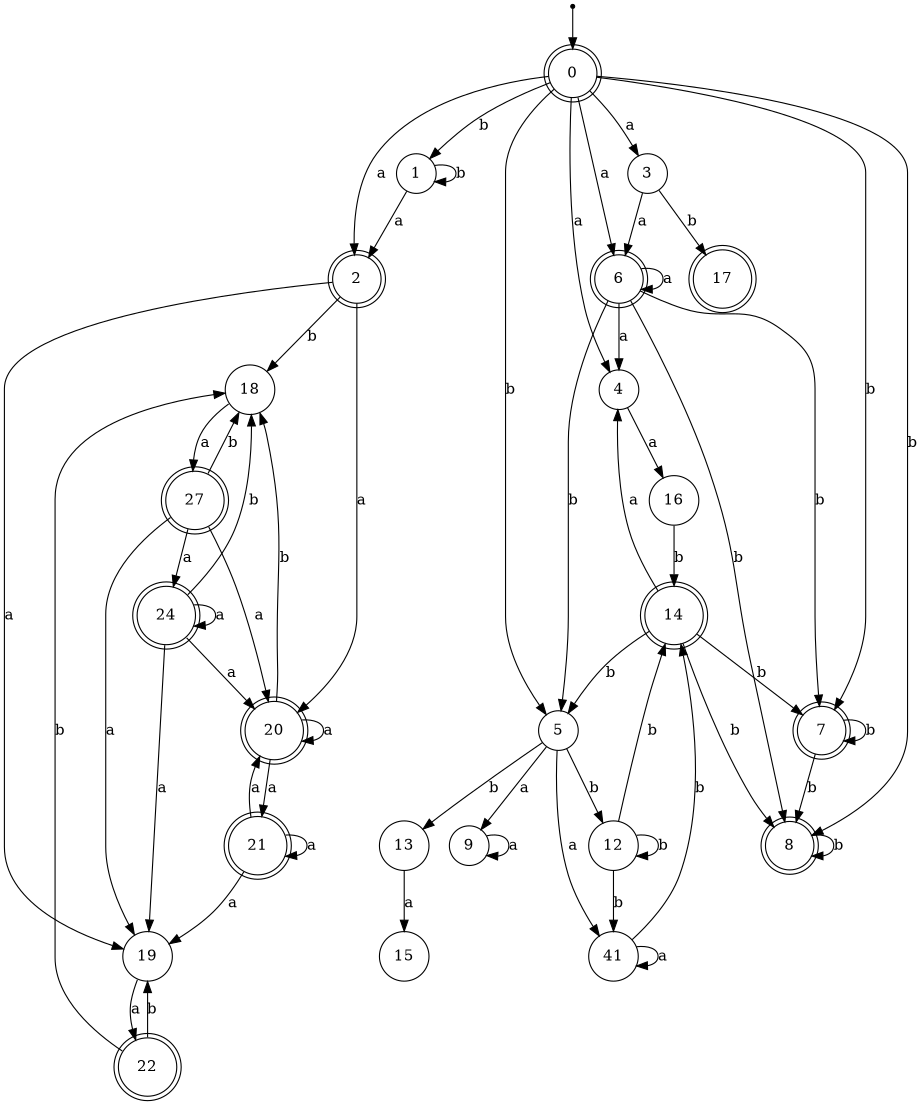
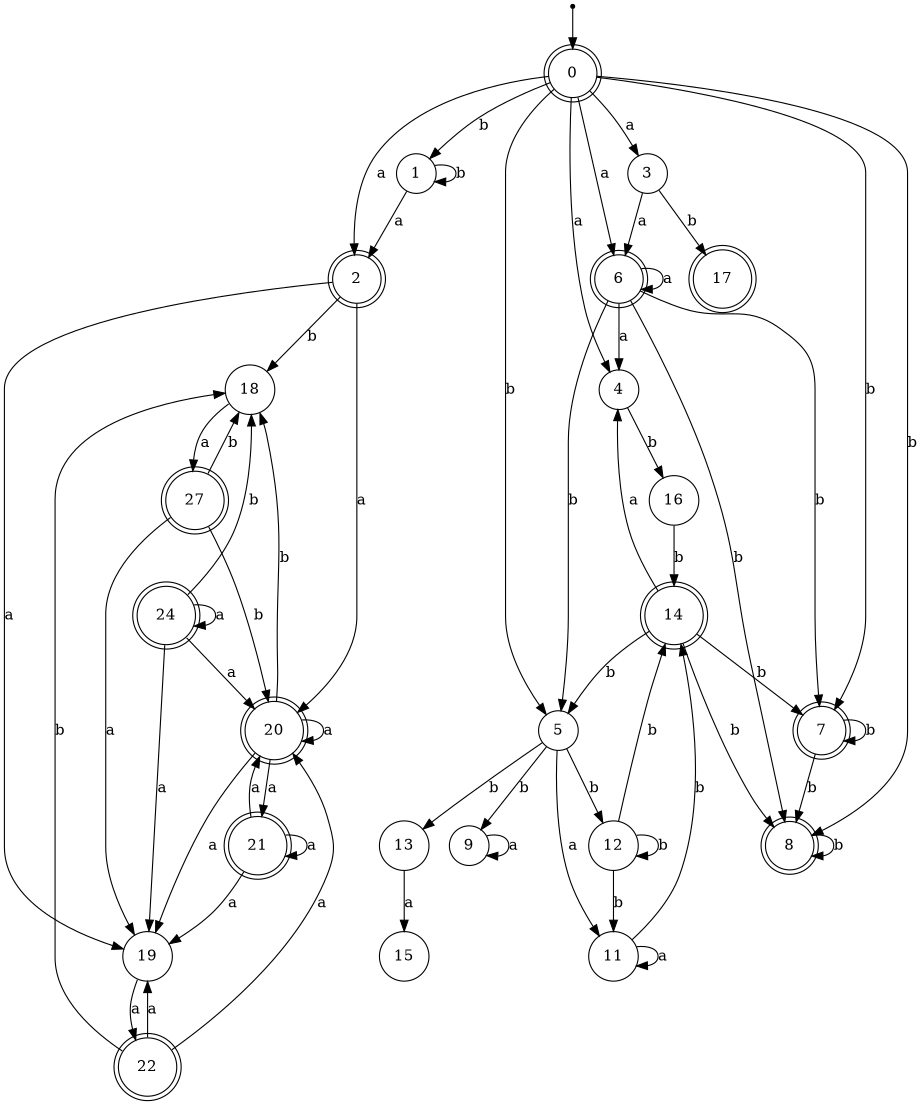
edge "4" -> "16": label "a" -> "b"
edge "27" -> "24": removed, label "a"
edge "27" -> "20": label "a" -> "b"
edge "5" -> "9": label "a" -> "b"
edge "20" -> "19": added, label "a"
edge "22" -> "20": added, label "a"
node "41": label "41" -> "11"
edge "22" -> "19": label "b" -> "a"
